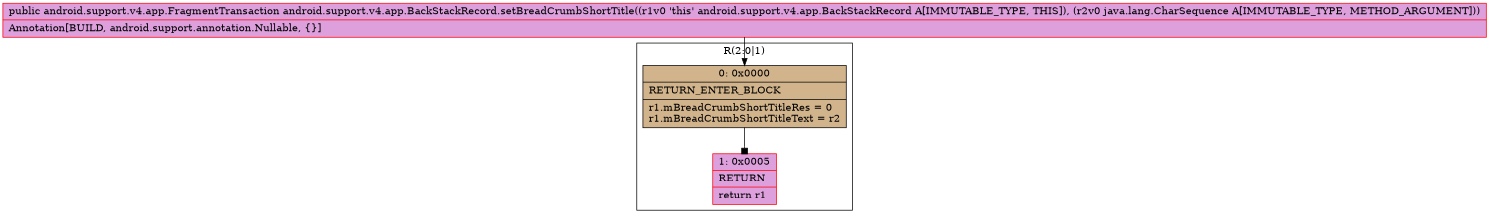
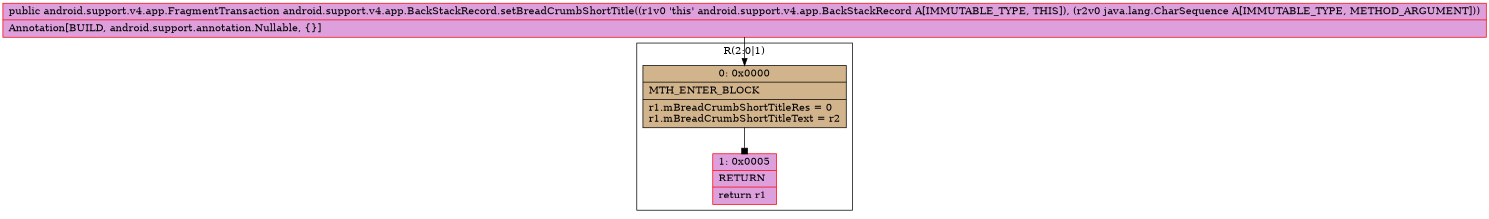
node "0: 0x0000": text "RETURN_ENTER_BLOCK" -> "MTH_ENTER_BLOCK"
